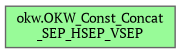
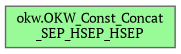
node "okw.OKW_Const_Concat _SEP_HSEP_VSEP": label "okw.OKW_Const_Concat _SEP_HSEP_VSEP" -> "okw.OKW_Const_Concat _SEP_HSEP_HSEP"
